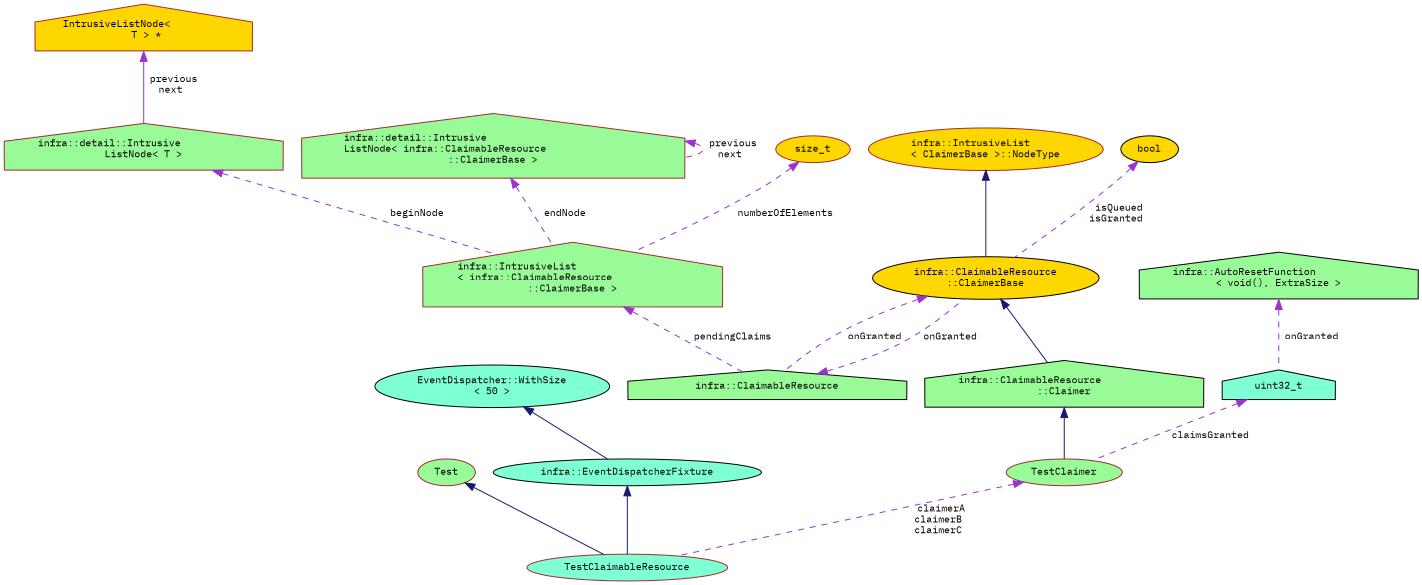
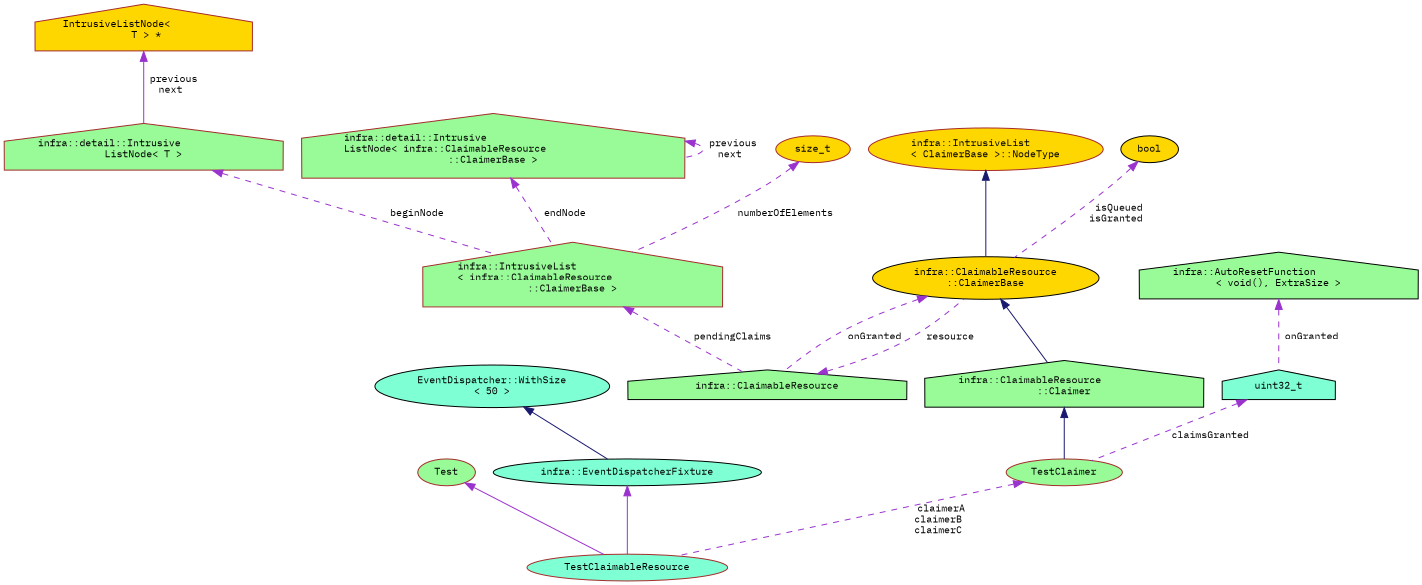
edge "infra::ClaimableResource ::ClaimerBase" -> "infra::ClaimableResource": label " onGranted" -> " resource"
edge "TestClaimableResource" -> "Test": color midnightblue -> darkorchid3
edge "TestClaimableResource" -> "infra::EventDispatcherFixture": color midnightblue -> darkorchid3
